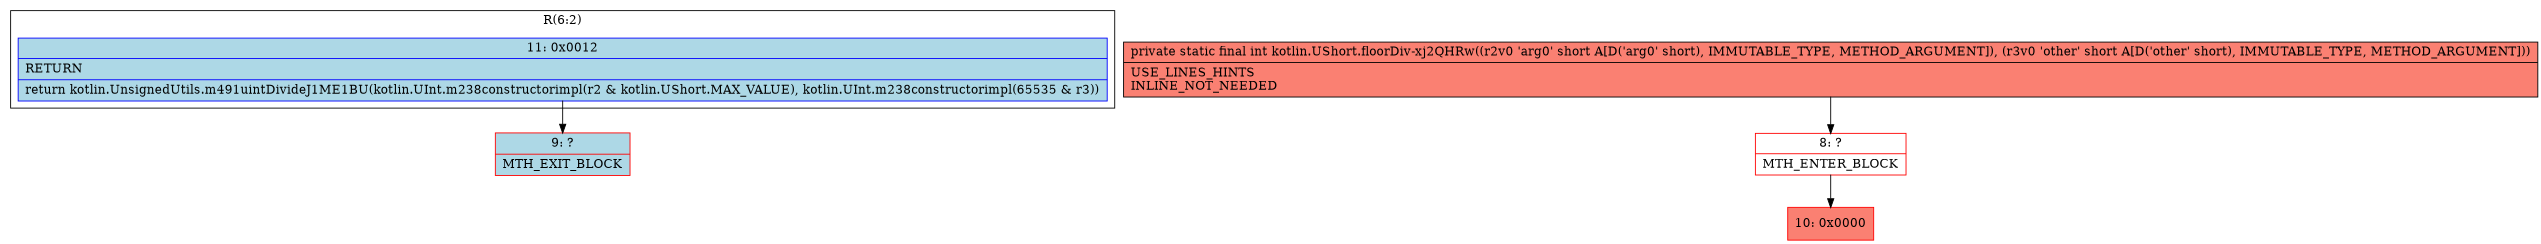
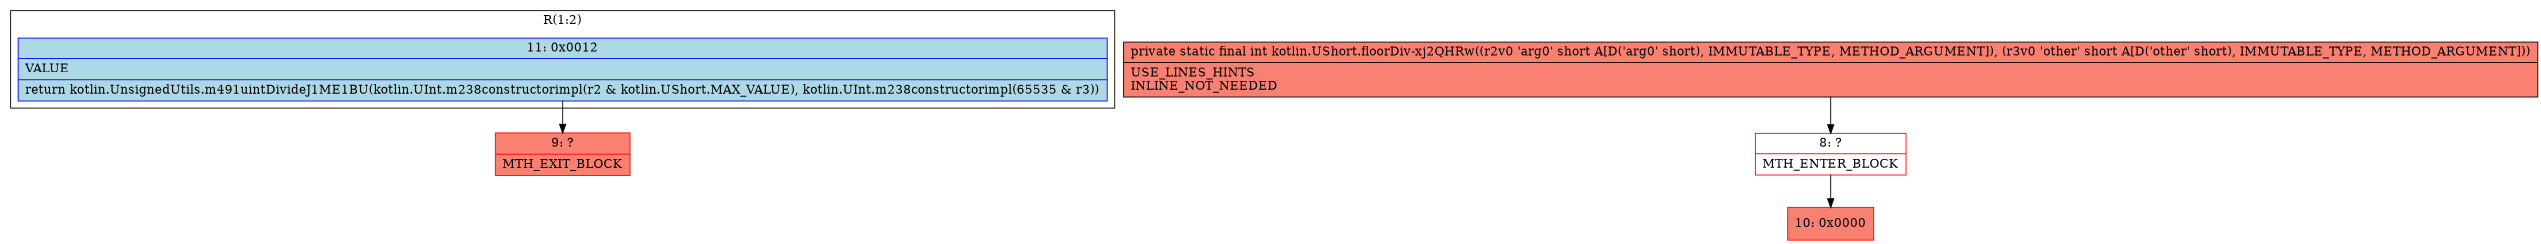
cluster "R(6:2)": label "R(6:2)" -> "R(1:2)"
node "11: 0x0012": text "RETURN" -> "VALUE"
node "9: ?": fillcolor lightblue -> salmon
